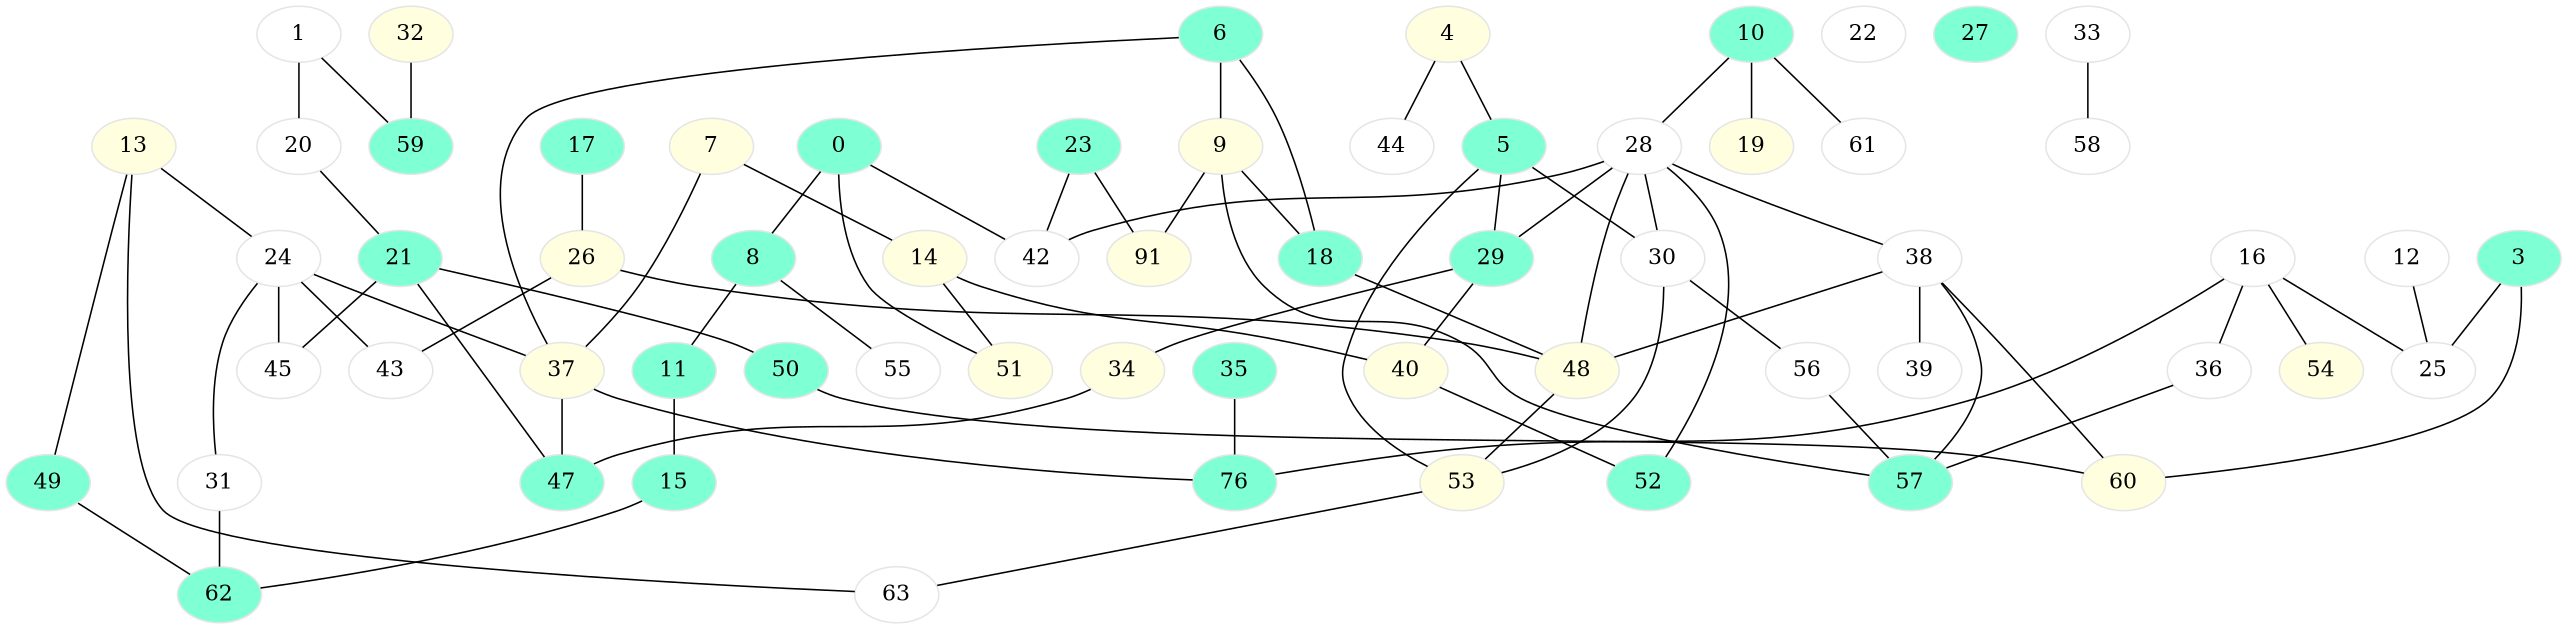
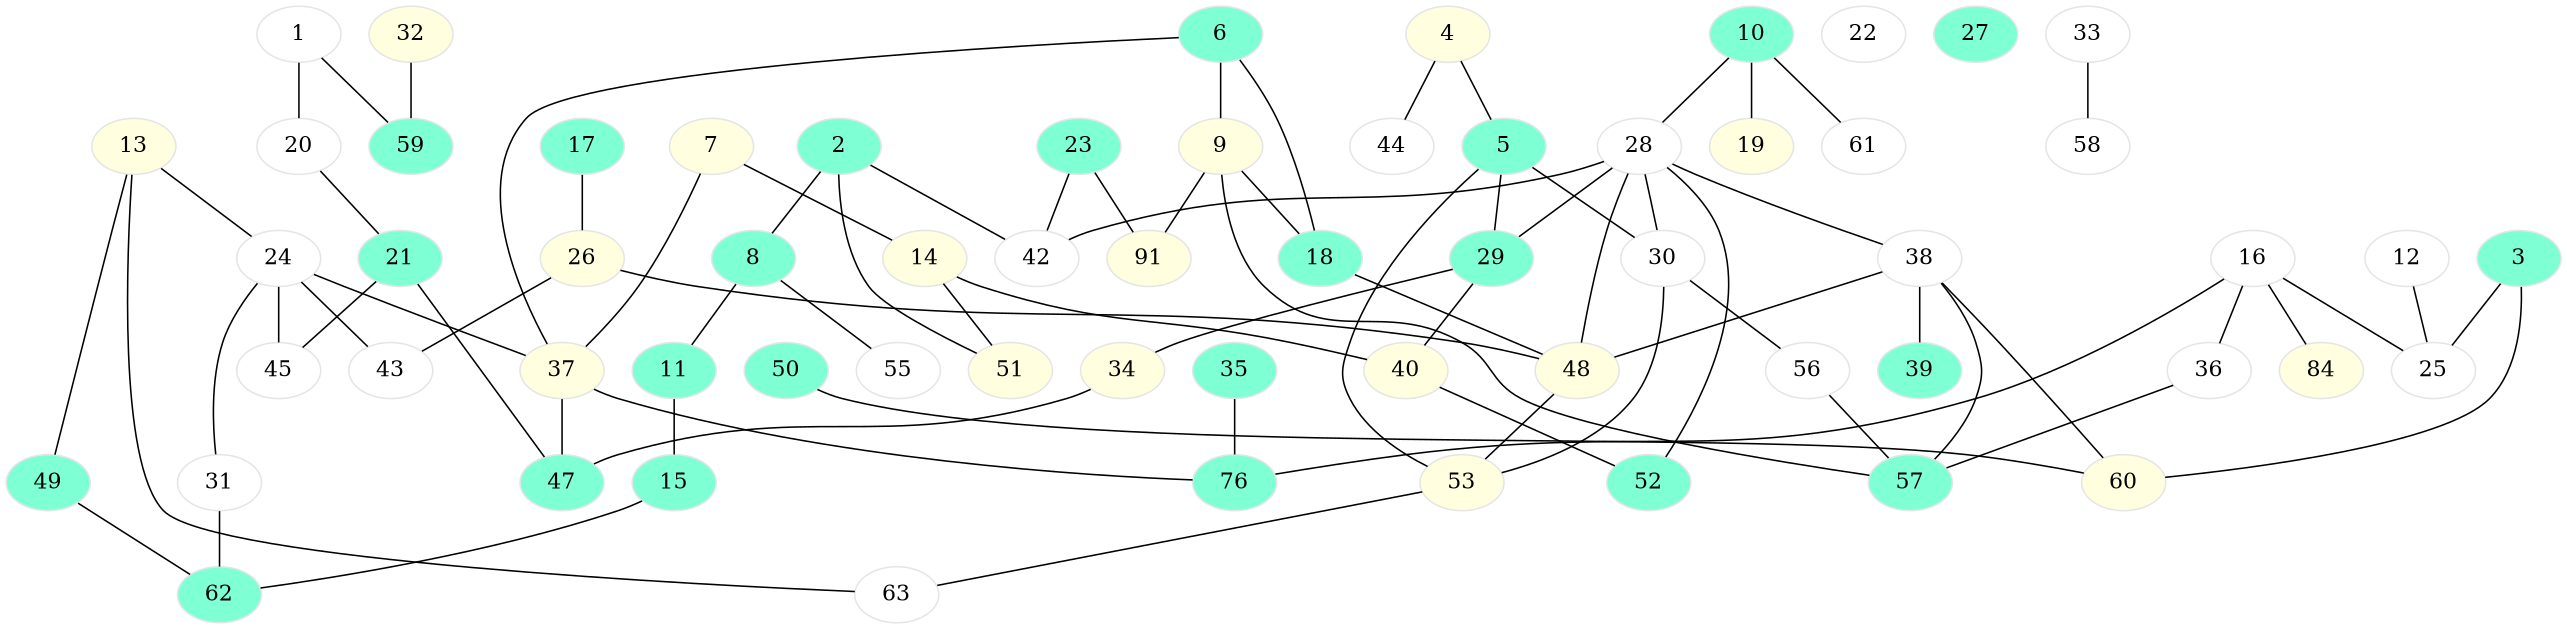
node "0": label "0" -> "2"
edge "21" -- "50": removed
node "39": fillcolor white -> aquamarine
node "54": label "54" -> "84"
